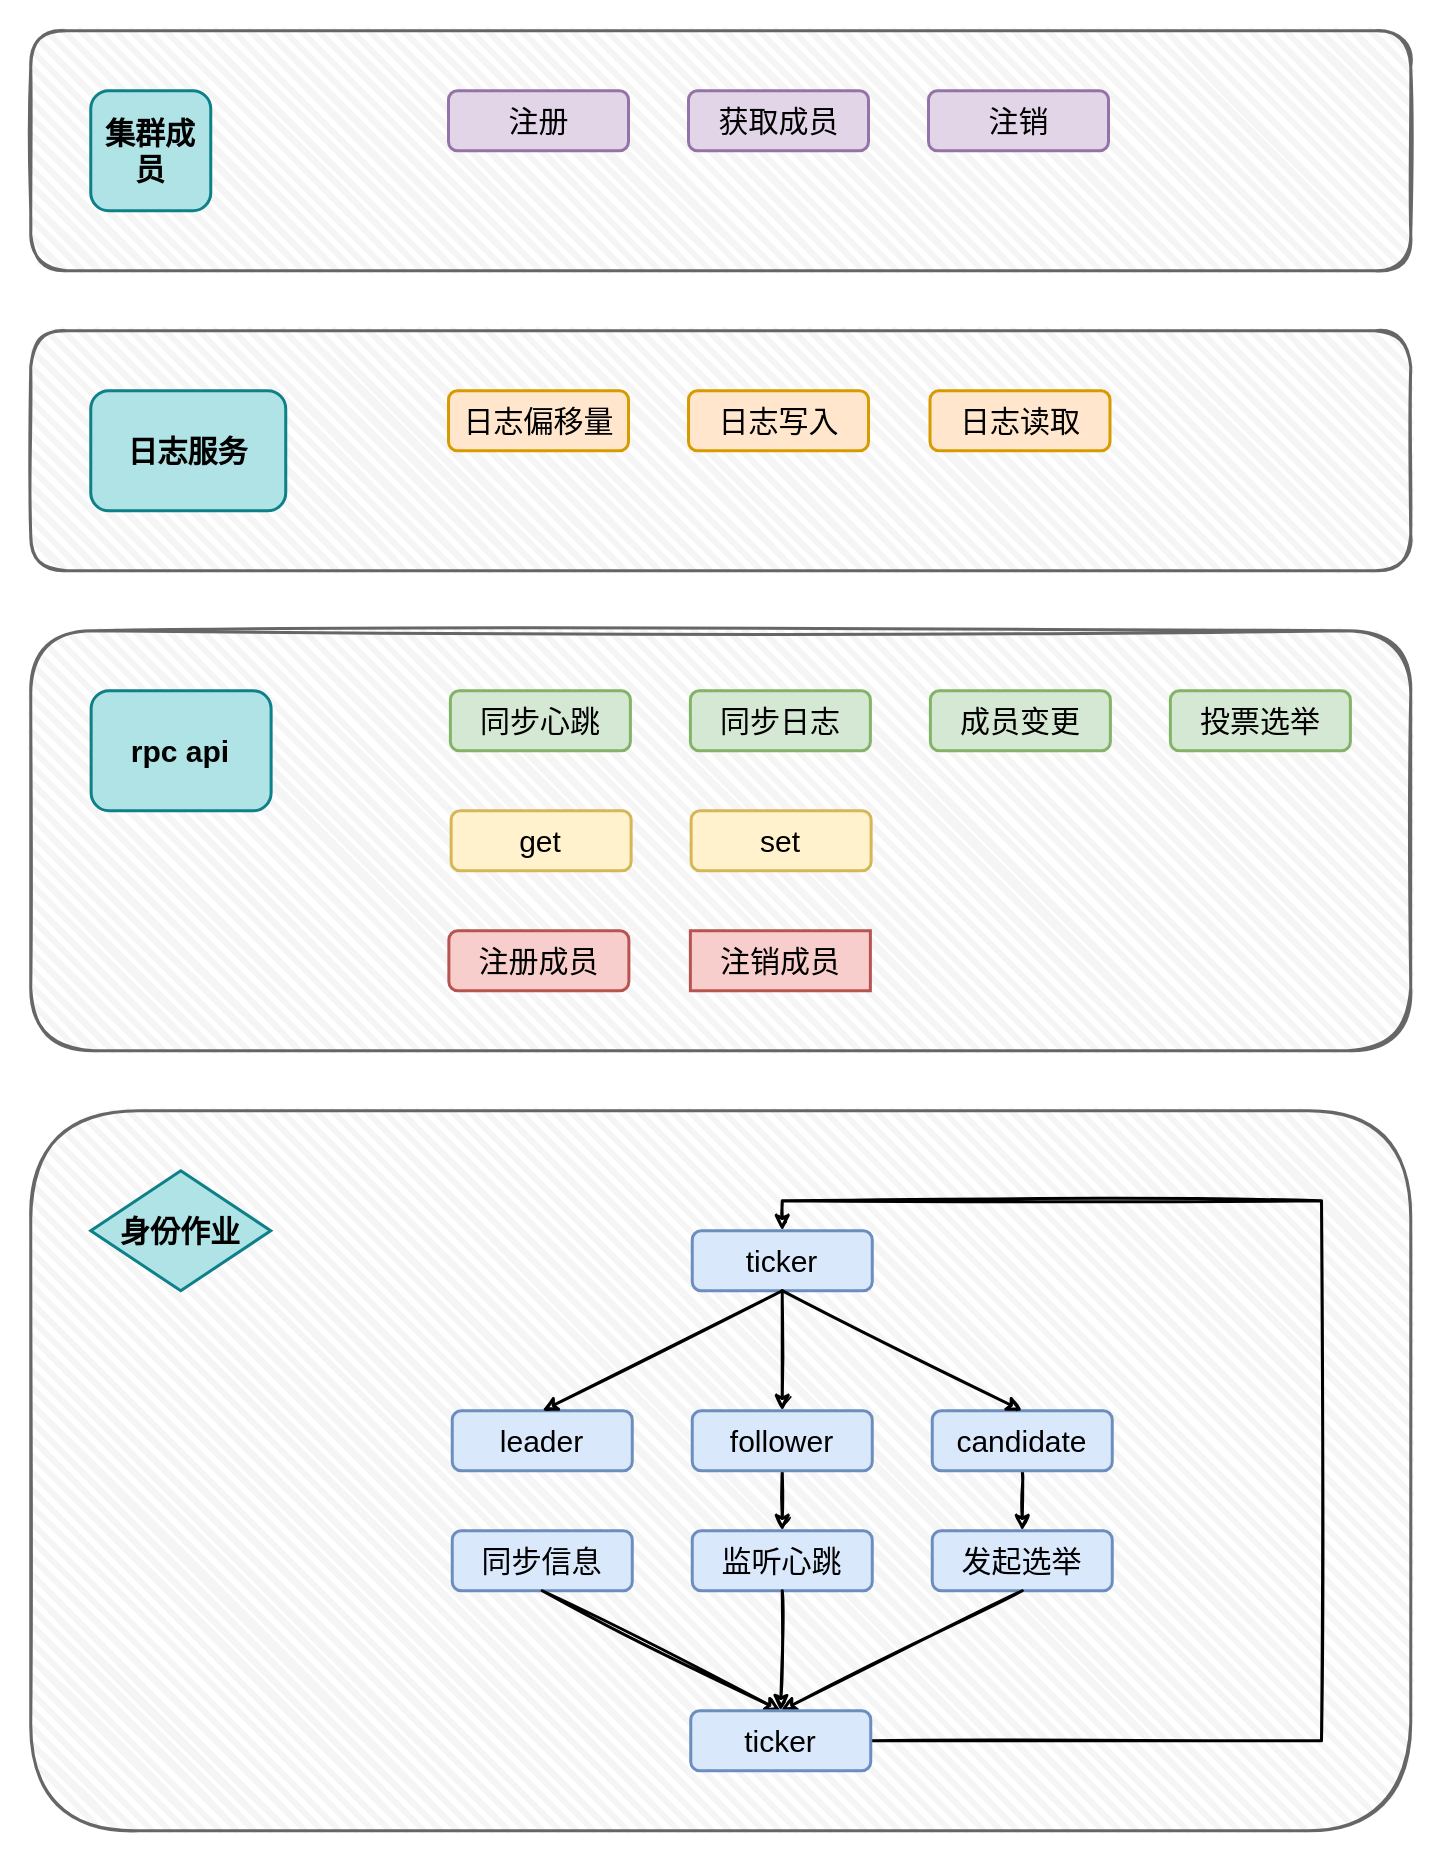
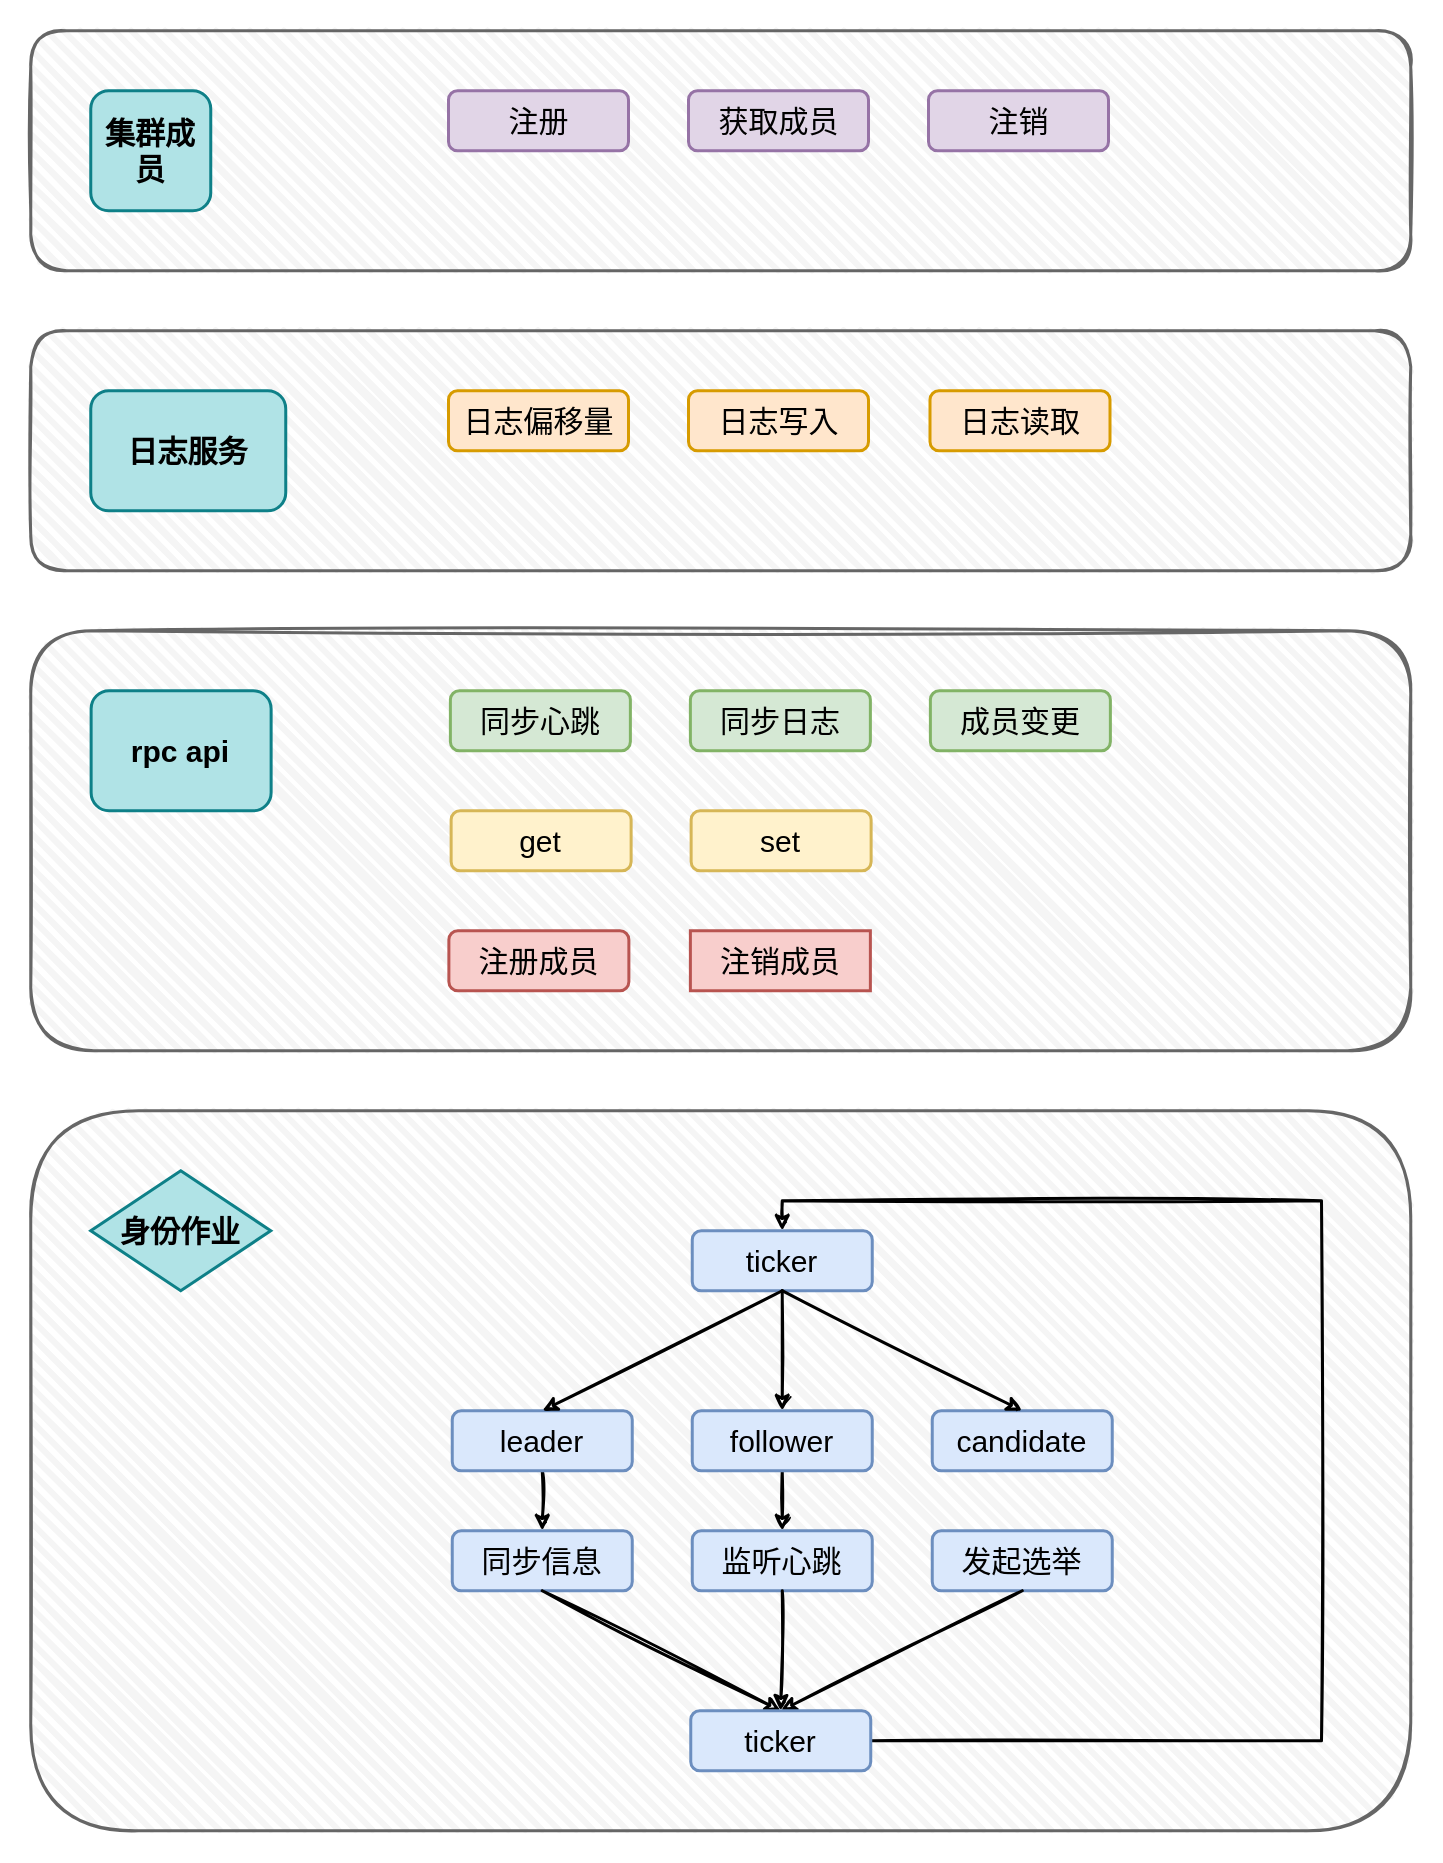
node "投票选举": removed
edge "leader" -> "同步信息": added
edge "candidate" -> "发起选举": removed
